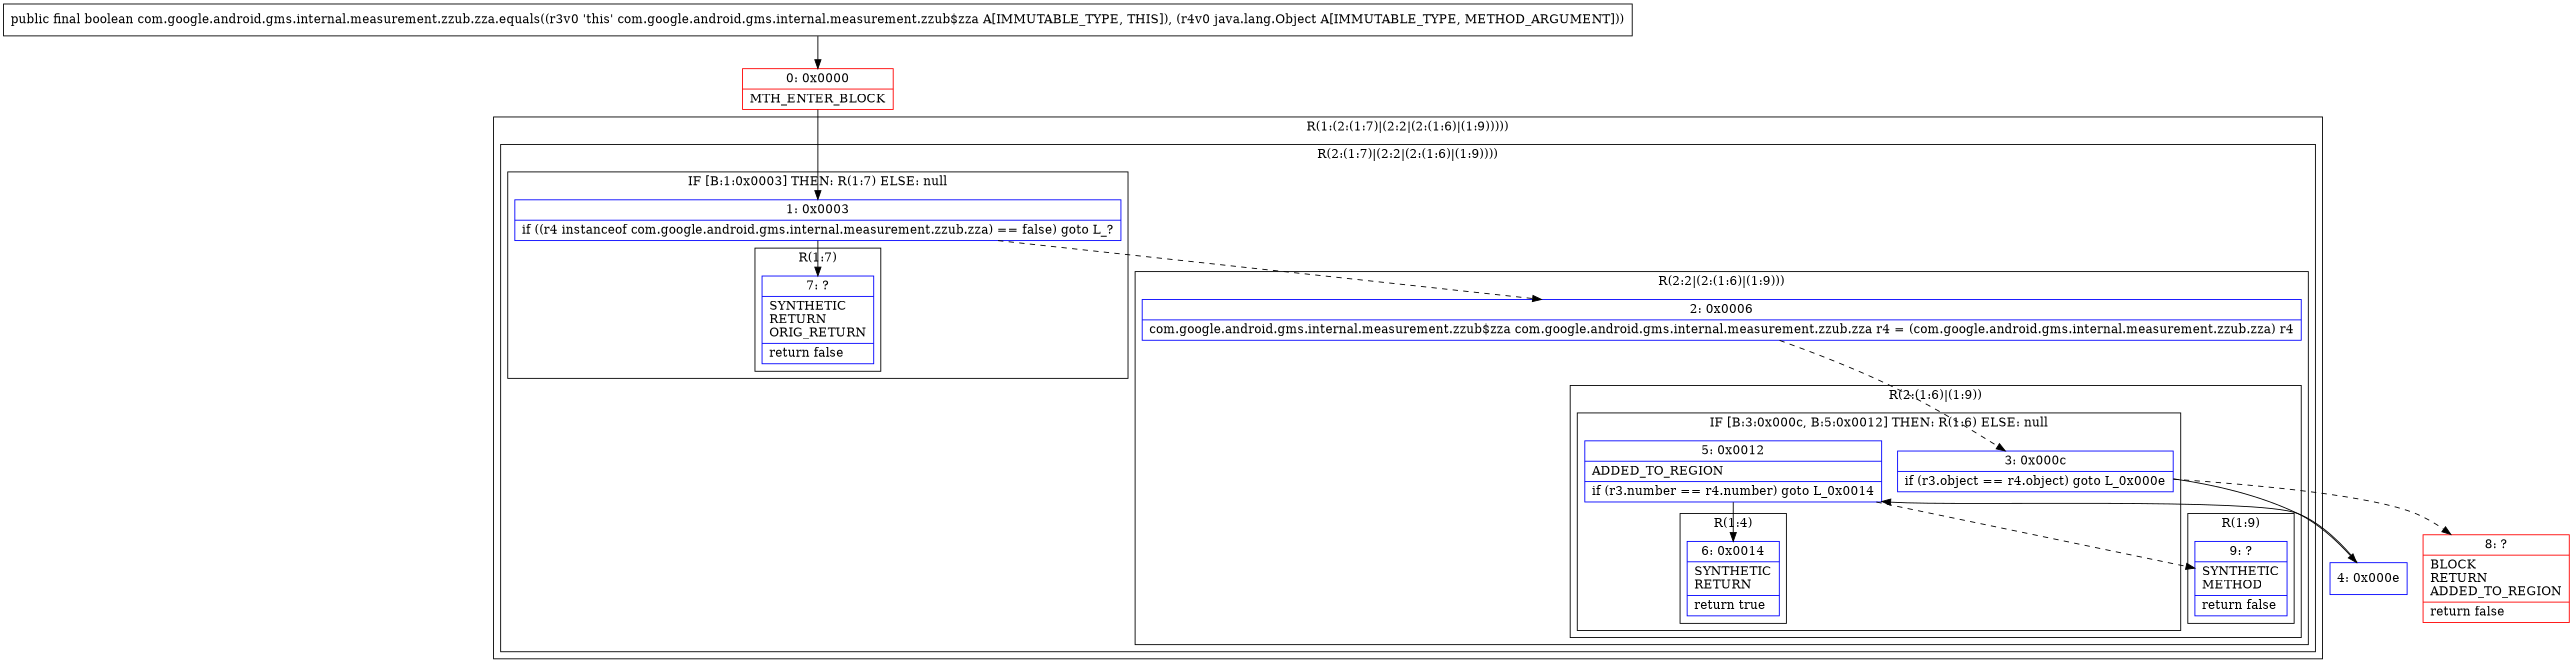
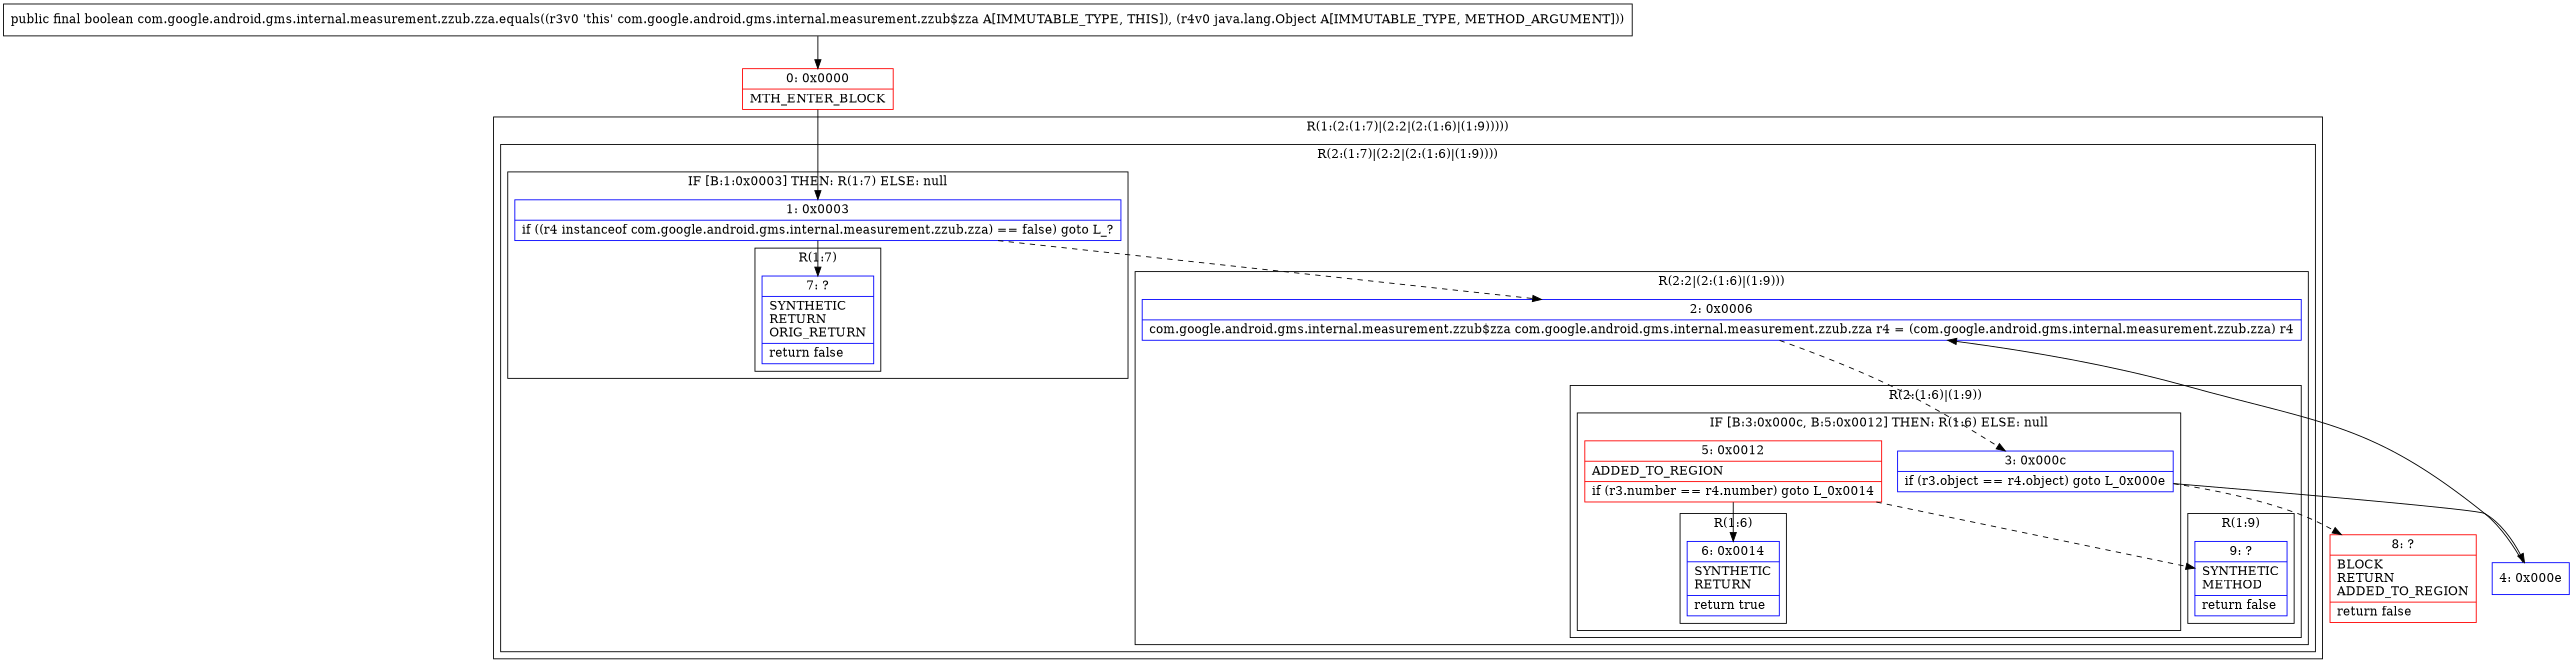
node "5: 0x0012": color blue -> red
edge "4: 0x000e" -> "5: 0x0012": now "4: 0x000e" -> "2: 0x0006"
cluster "R(1:4)": label "R(1:4)" -> "R(1:6)"
